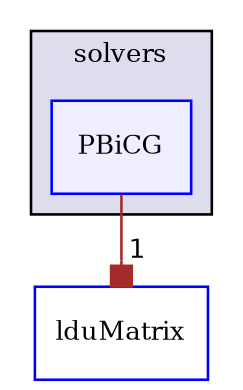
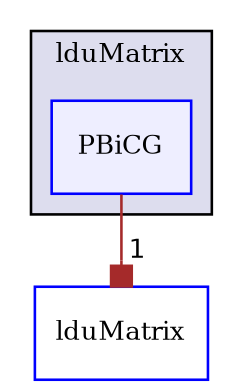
cluster "solvers": label "solvers" -> "lduMatrix"
